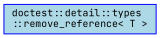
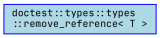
node "doctest::detail::types ::remove_reference< T >": label "doctest::detail::types ::remove_reference< T >" -> "doctest::types::types ::remove_reference< T >"
